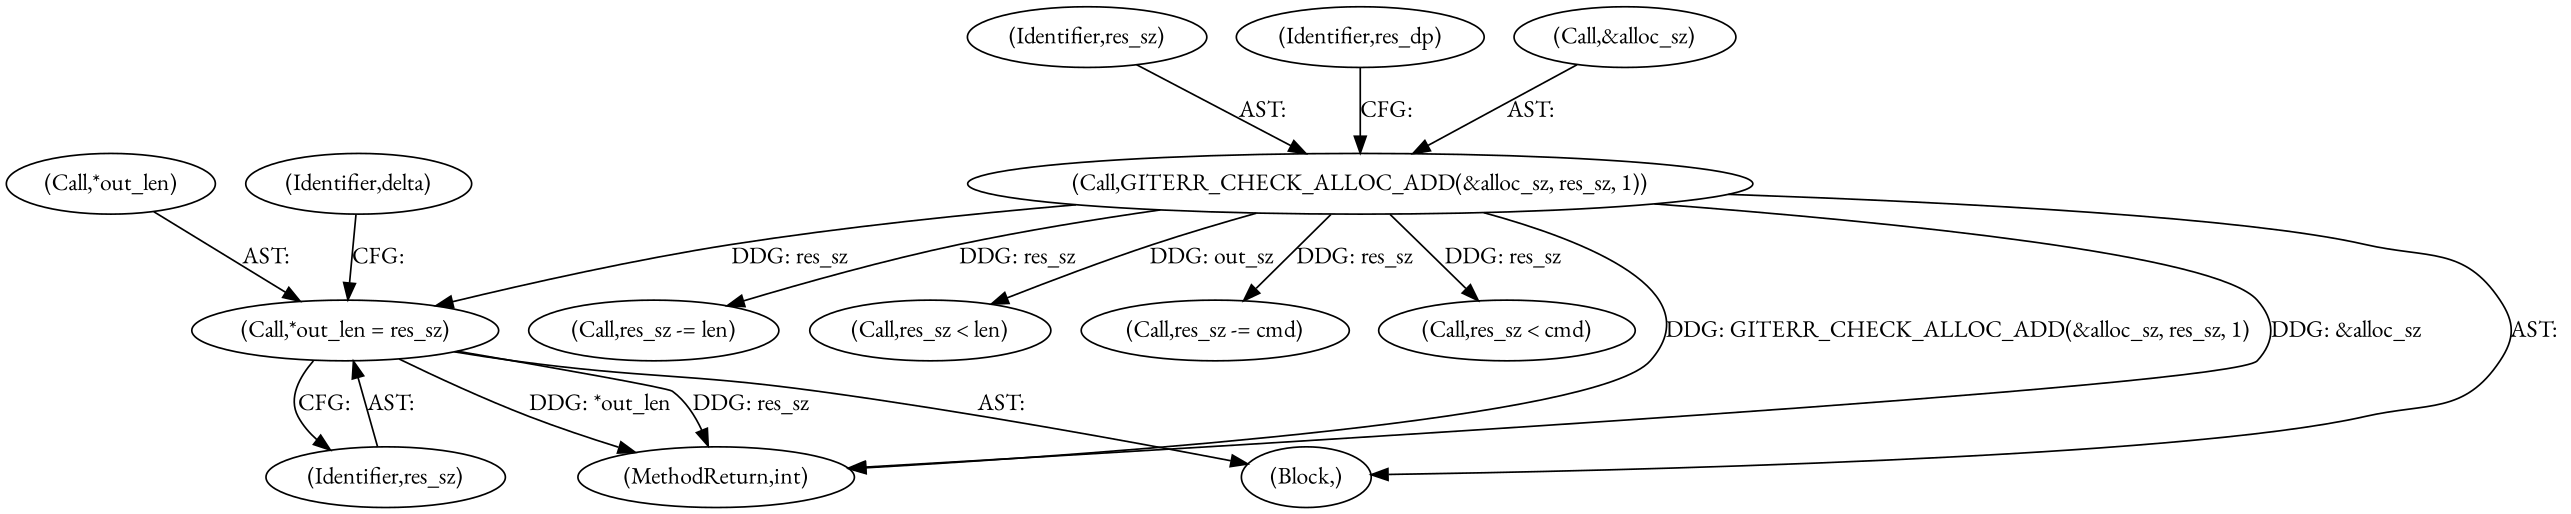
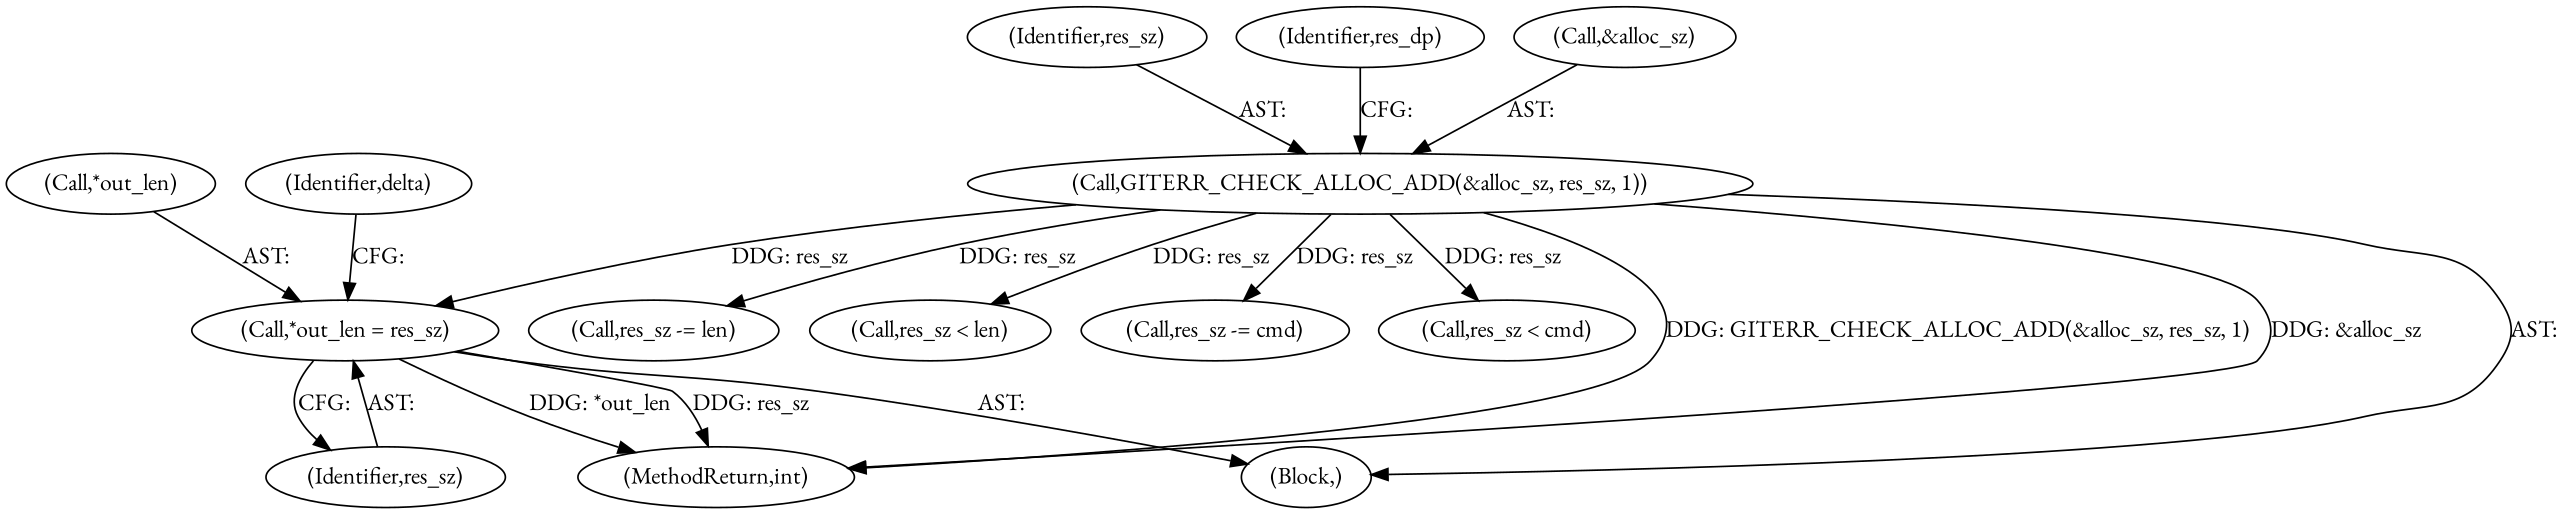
edge "(Call,GITERR_CHECK_ALLOC_ADD(&alloc_sz, res_sz, 1))" -> "(Call,res_sz < len)": label "DDG: out_sz" -> "DDG: res_sz"
